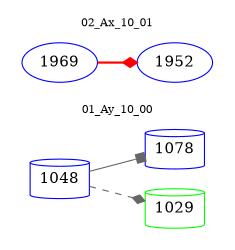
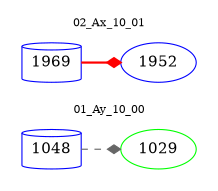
node "1969": shape ellipse -> cylinder
node "1078": removed
node "1029": shape cylinder -> ellipse
